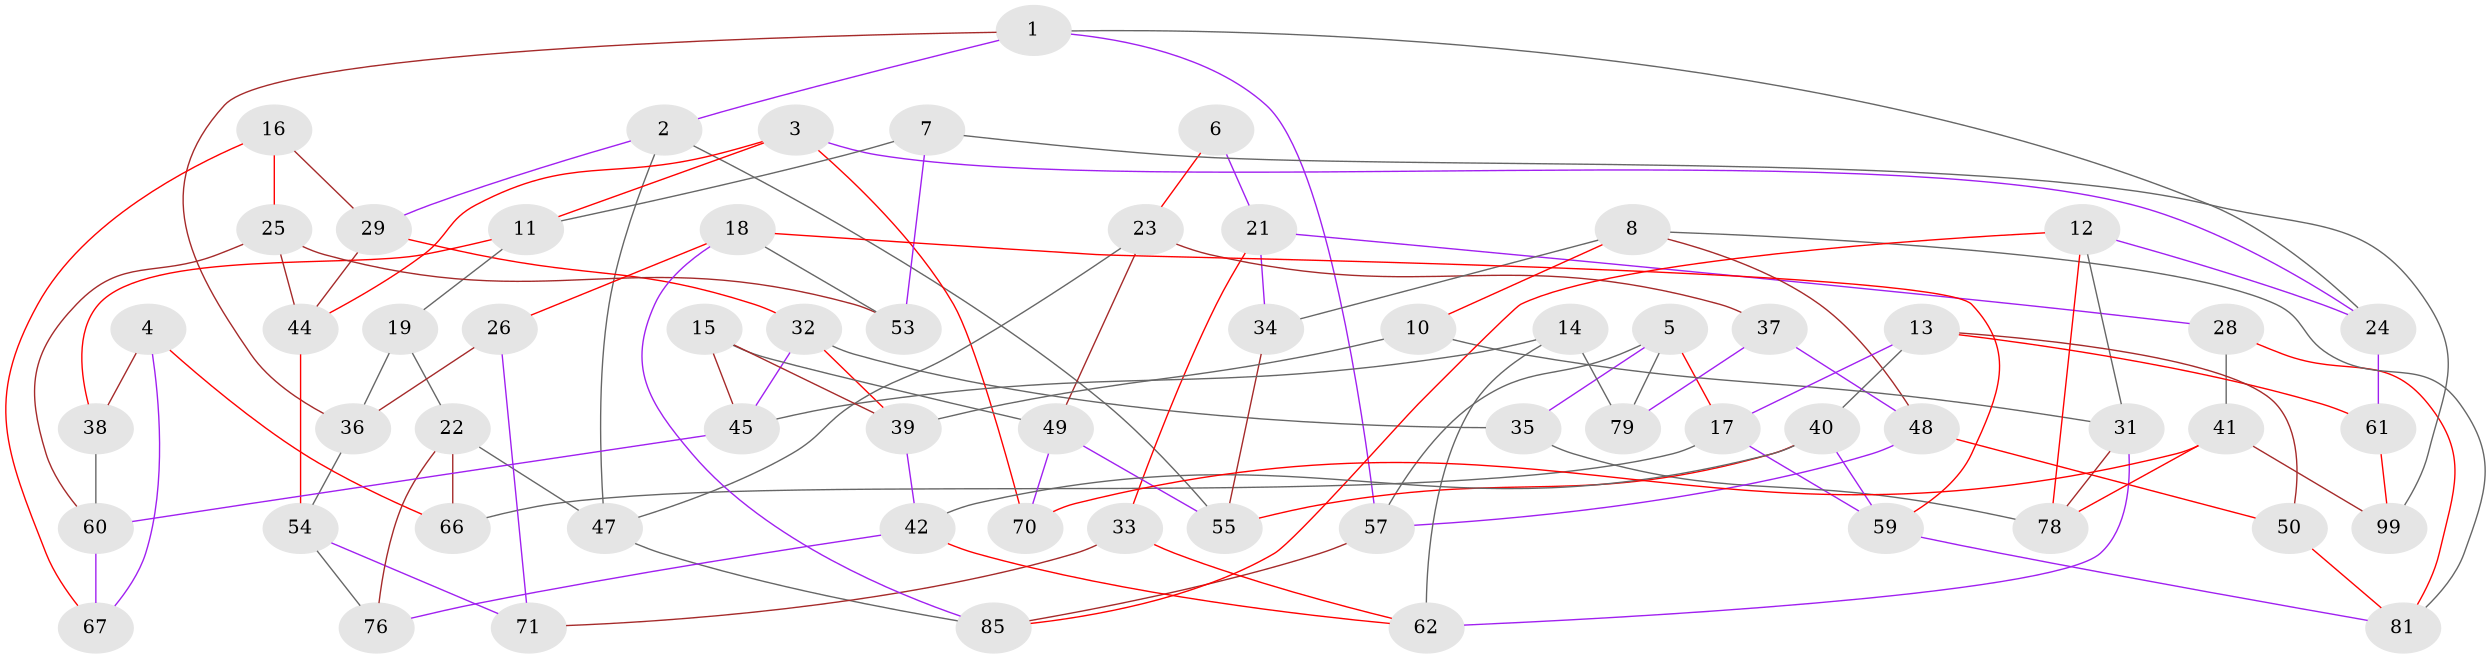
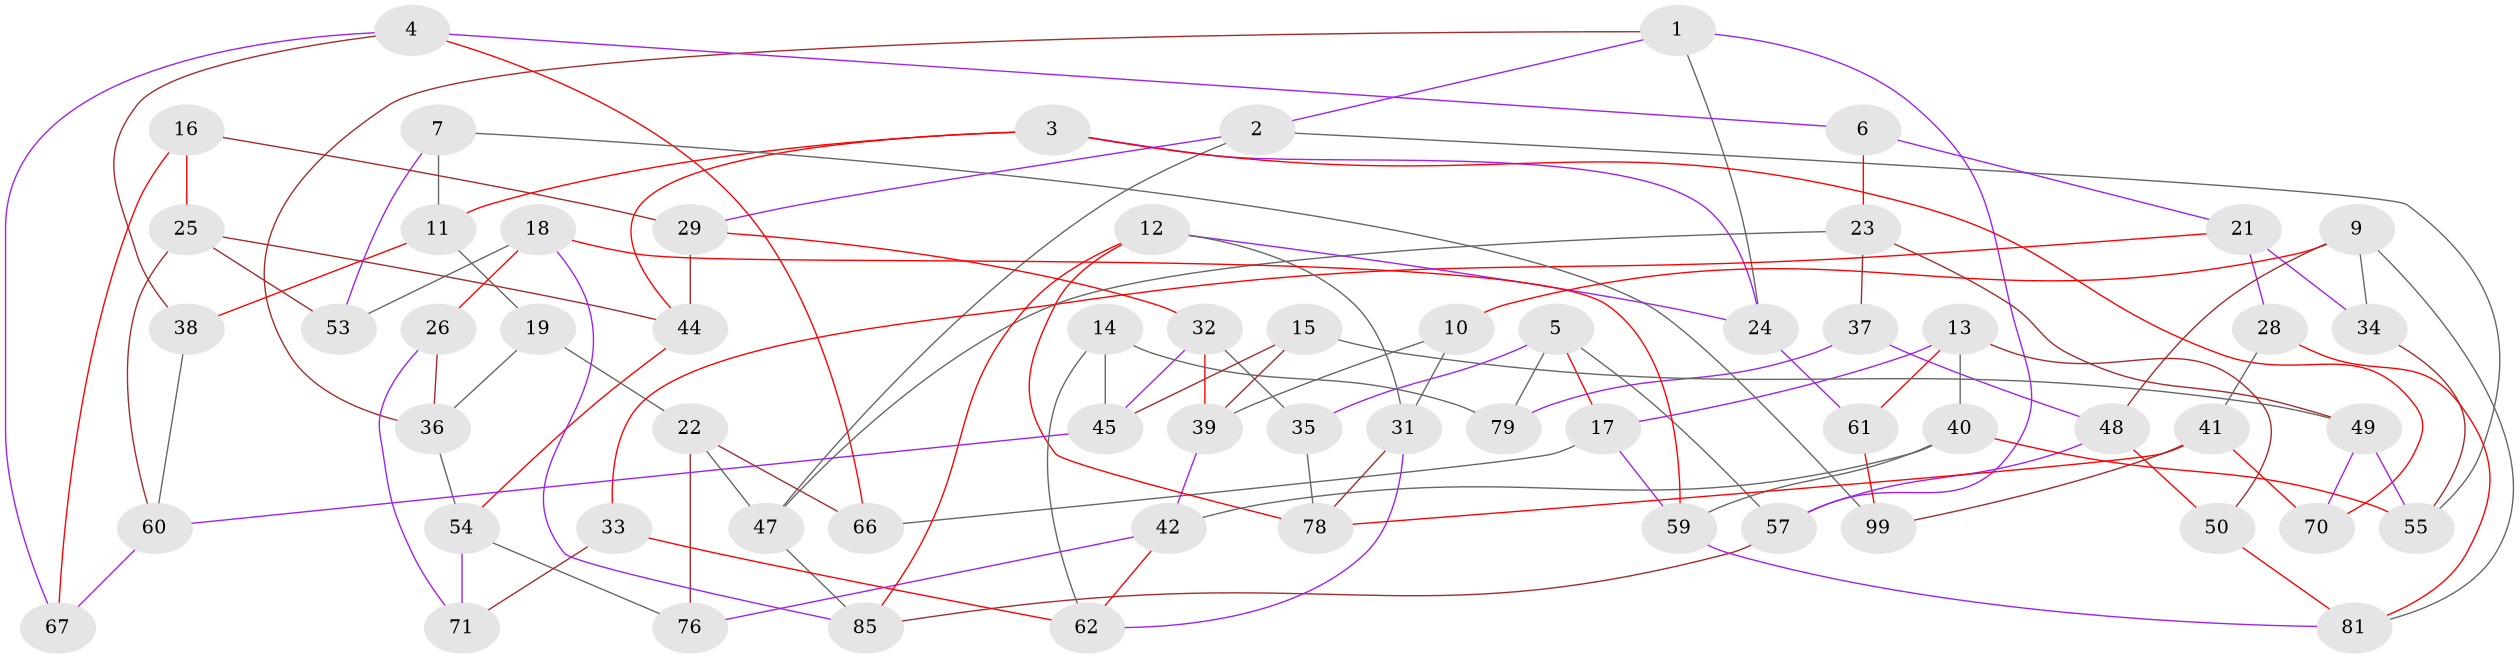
edge "4" -- "6": added
node "8": label "8" -> "9"
edge "40" -- "59": color purple -> gray40
